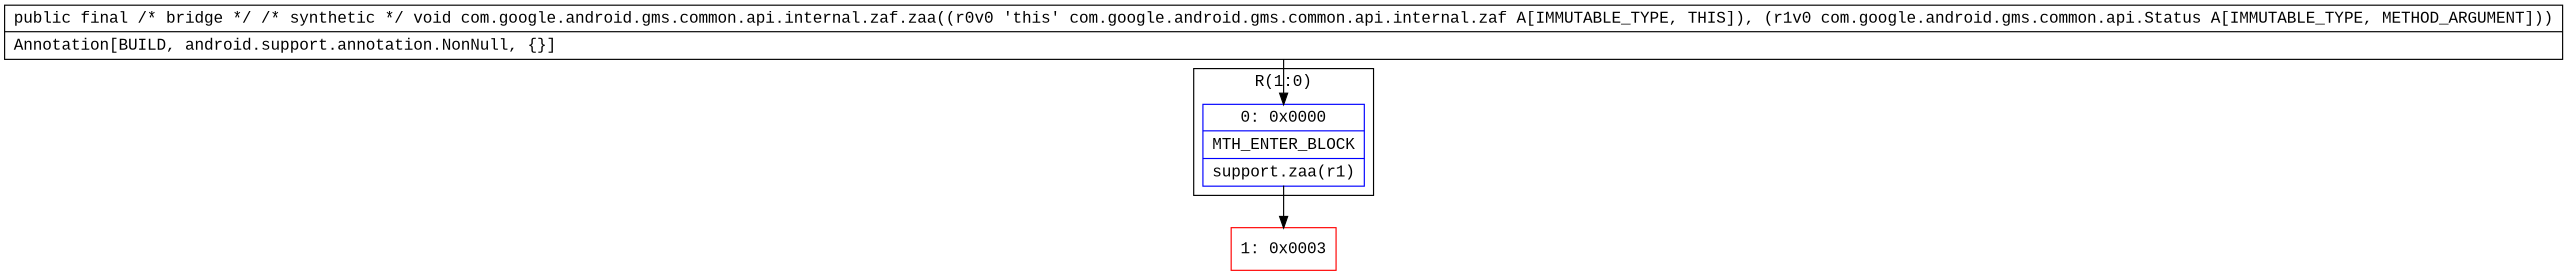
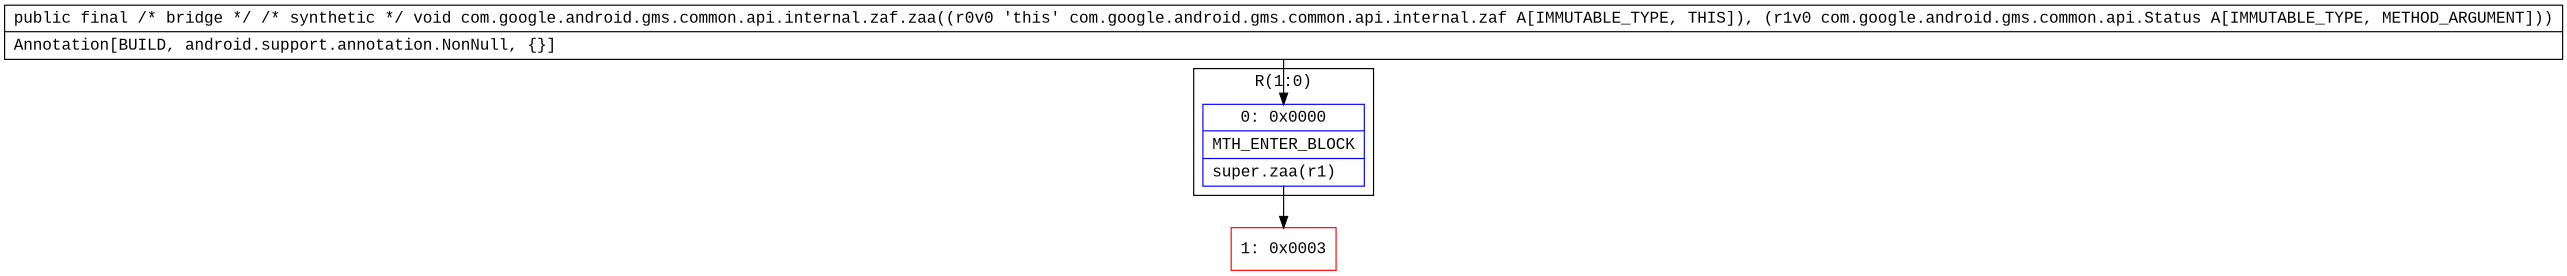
node "0: 0x0000": text "support.zaa(r1)" -> "super.zaa(r1)"
